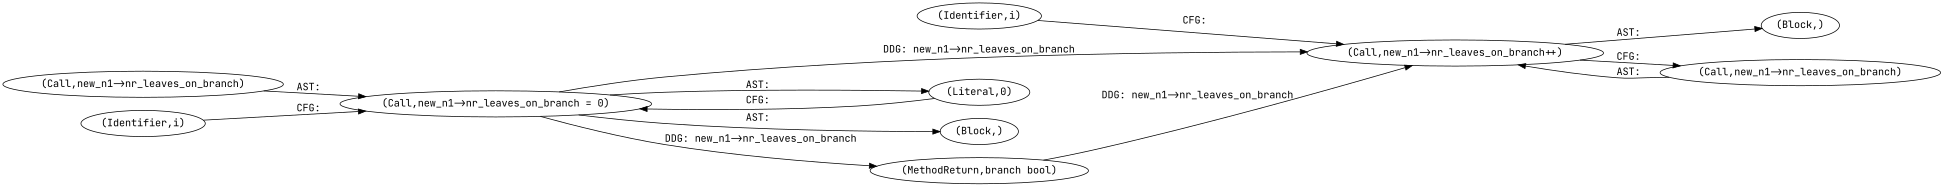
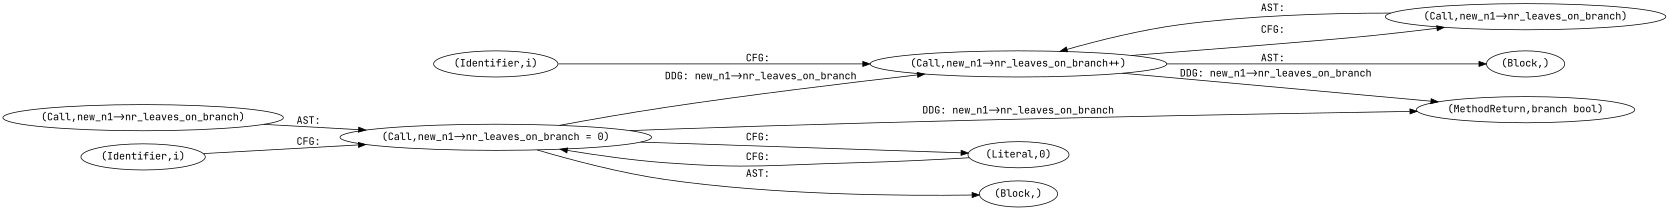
edge "(Call,new_n1->nr_leaves_on_branch = 0)" -> "(Literal,0)": label "AST: " -> "CFG: "
edge "(MethodReturn,branch bool)" -> "(Call,new_n1->nr_leaves_on_branch++)": reversed
